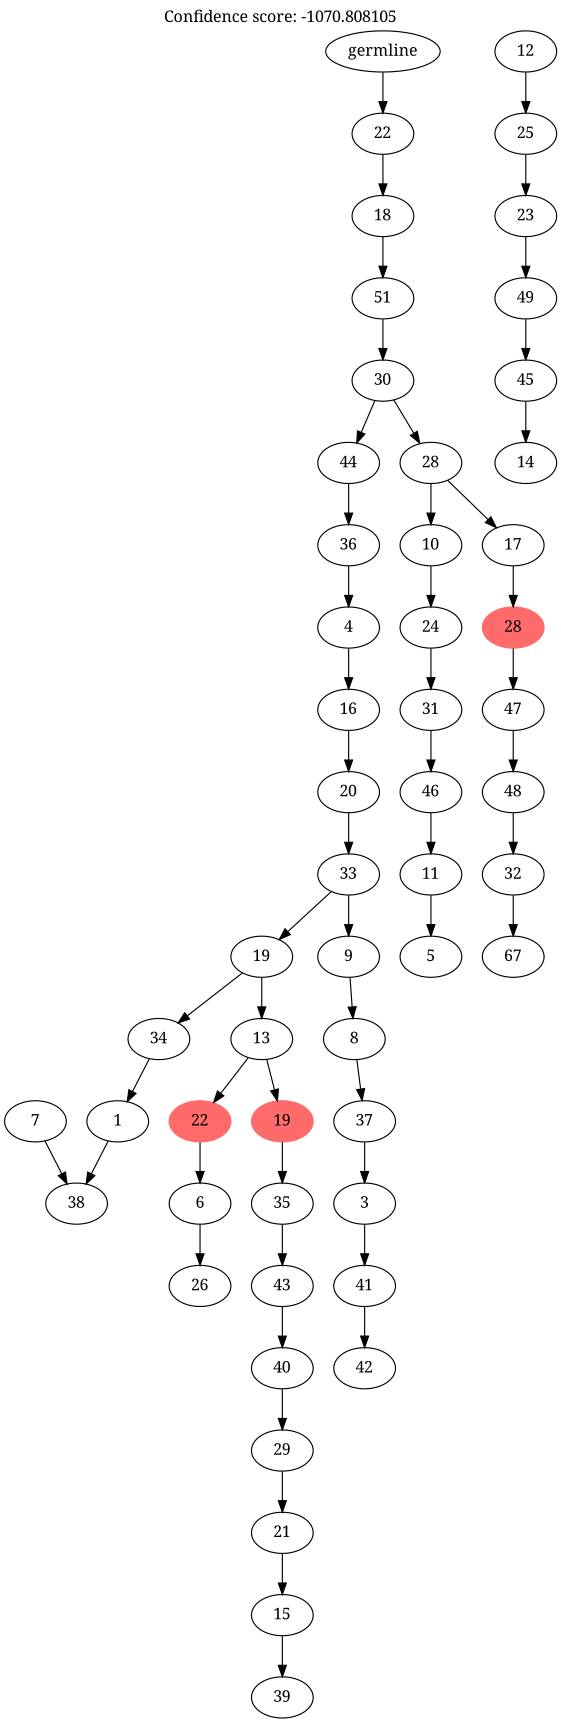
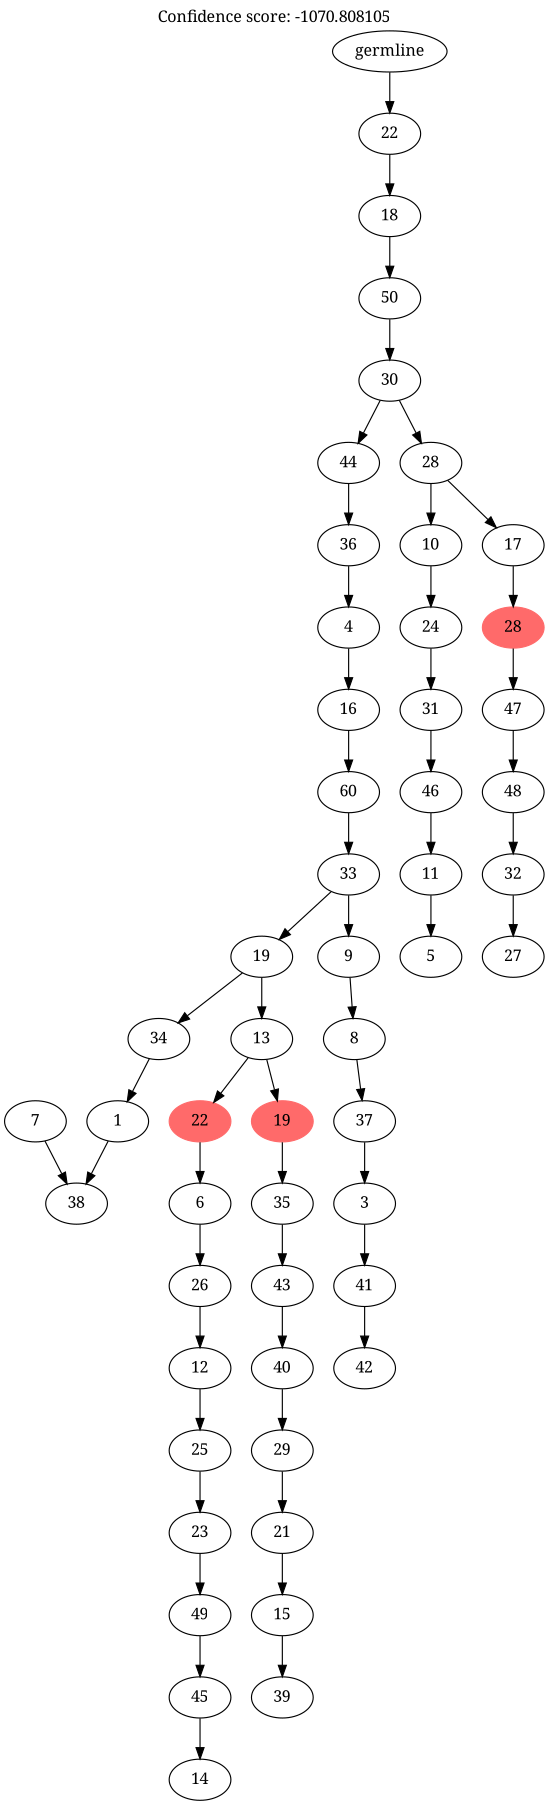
node "51": label "51" -> "50"
node "20": label "20" -> "60"
node "67": label "67" -> "27"
edge "26" -> "12": added
